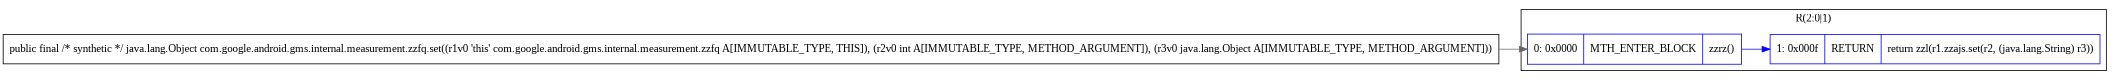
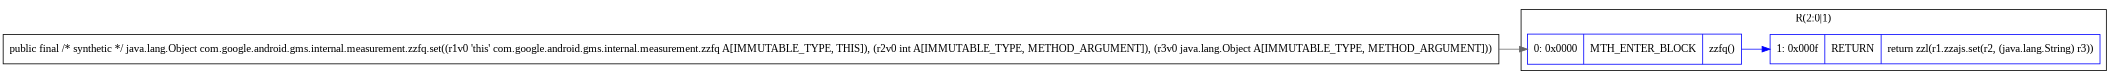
node "0: 0x0000": text "zzrz()" -> "zzfq()"
